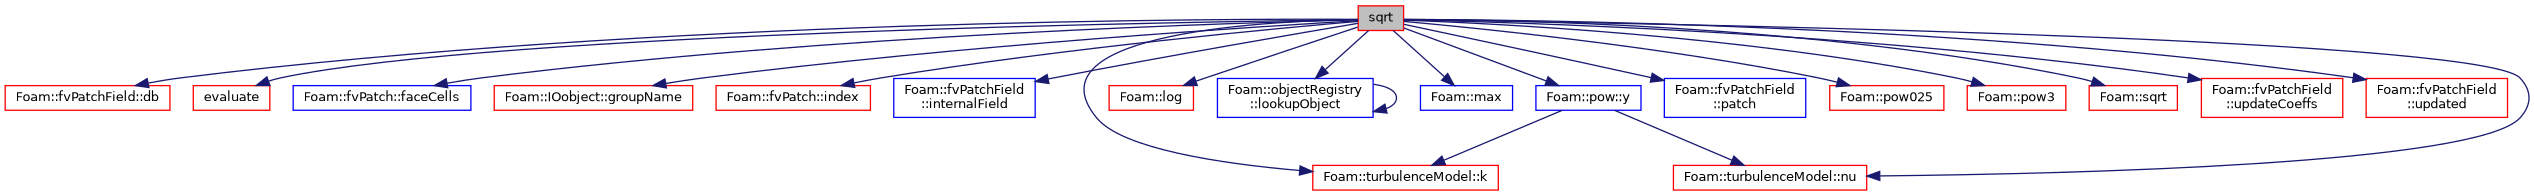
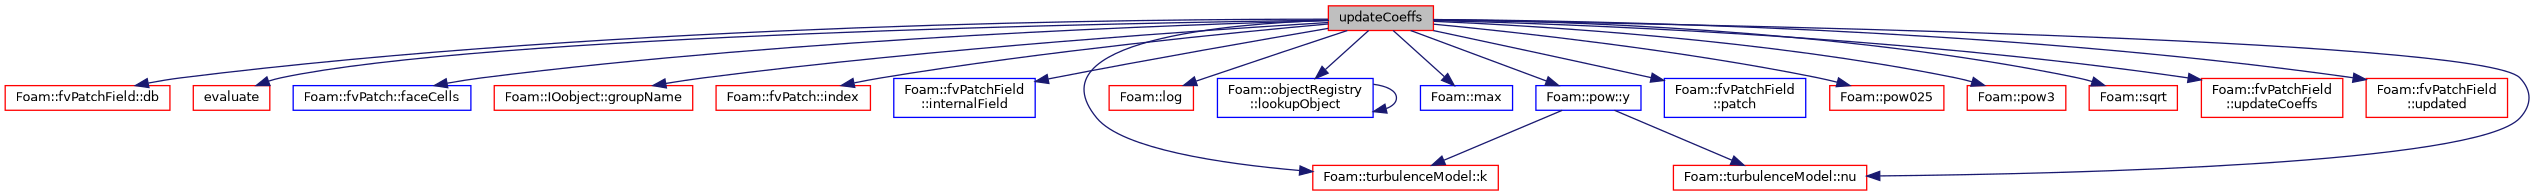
node "sqrt": label "sqrt" -> "updateCoeffs"
